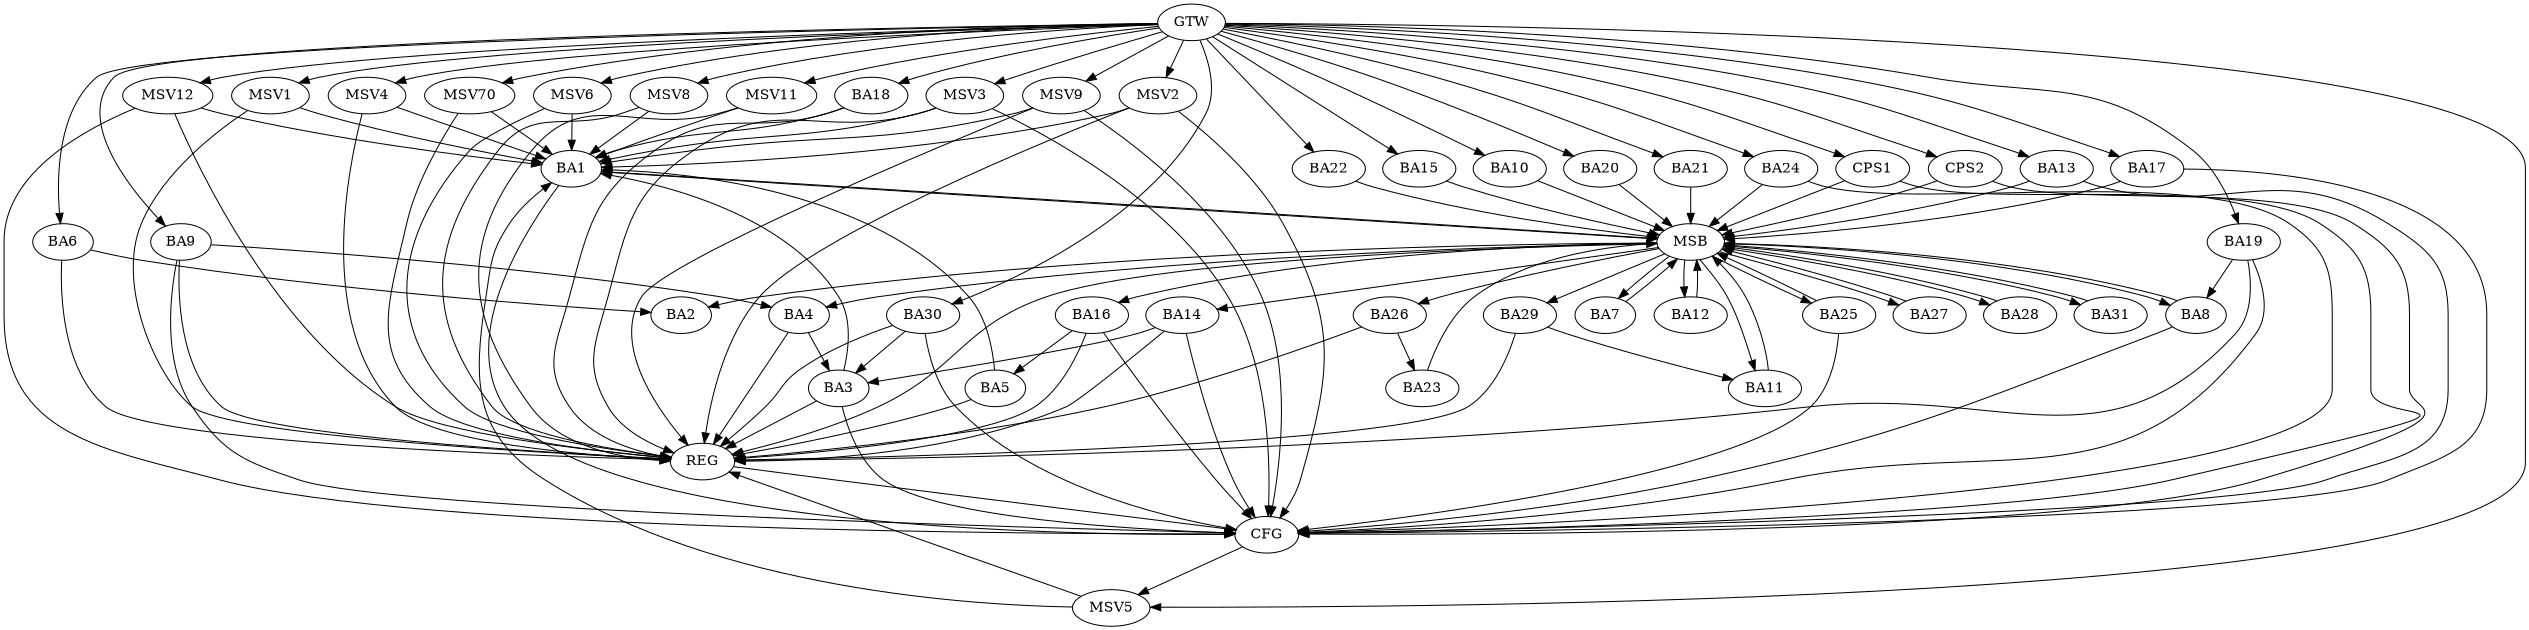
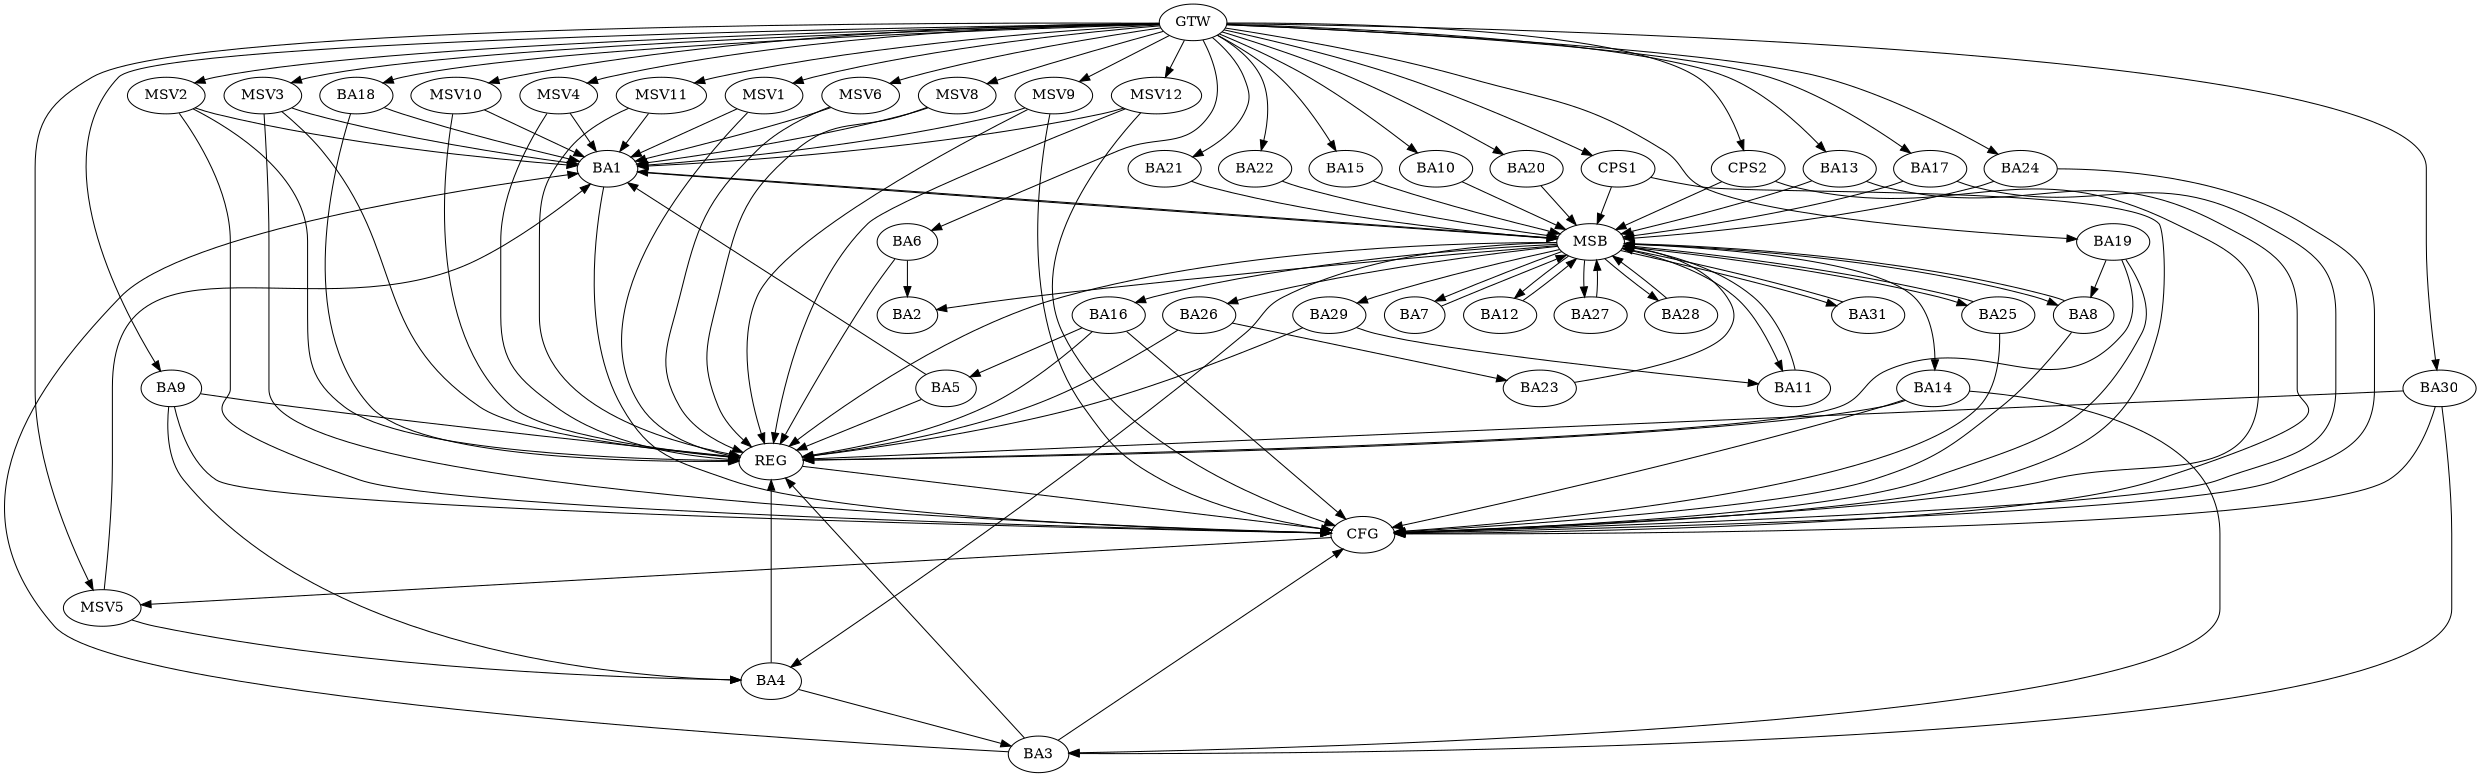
node "MSV70": label "MSV70" -> "MSV10"
edge "MSV5" -> "REG": now "MSV5" -> "BA4"
